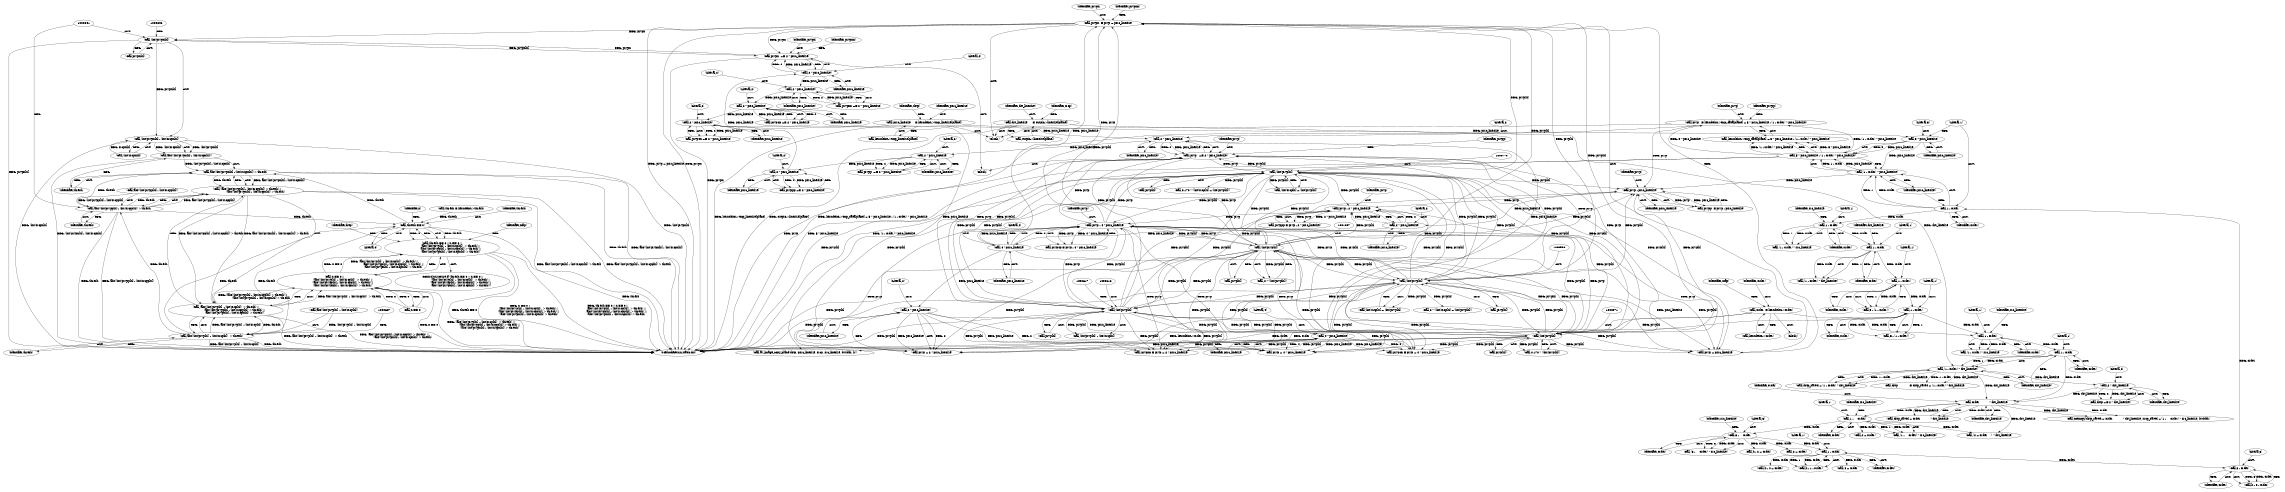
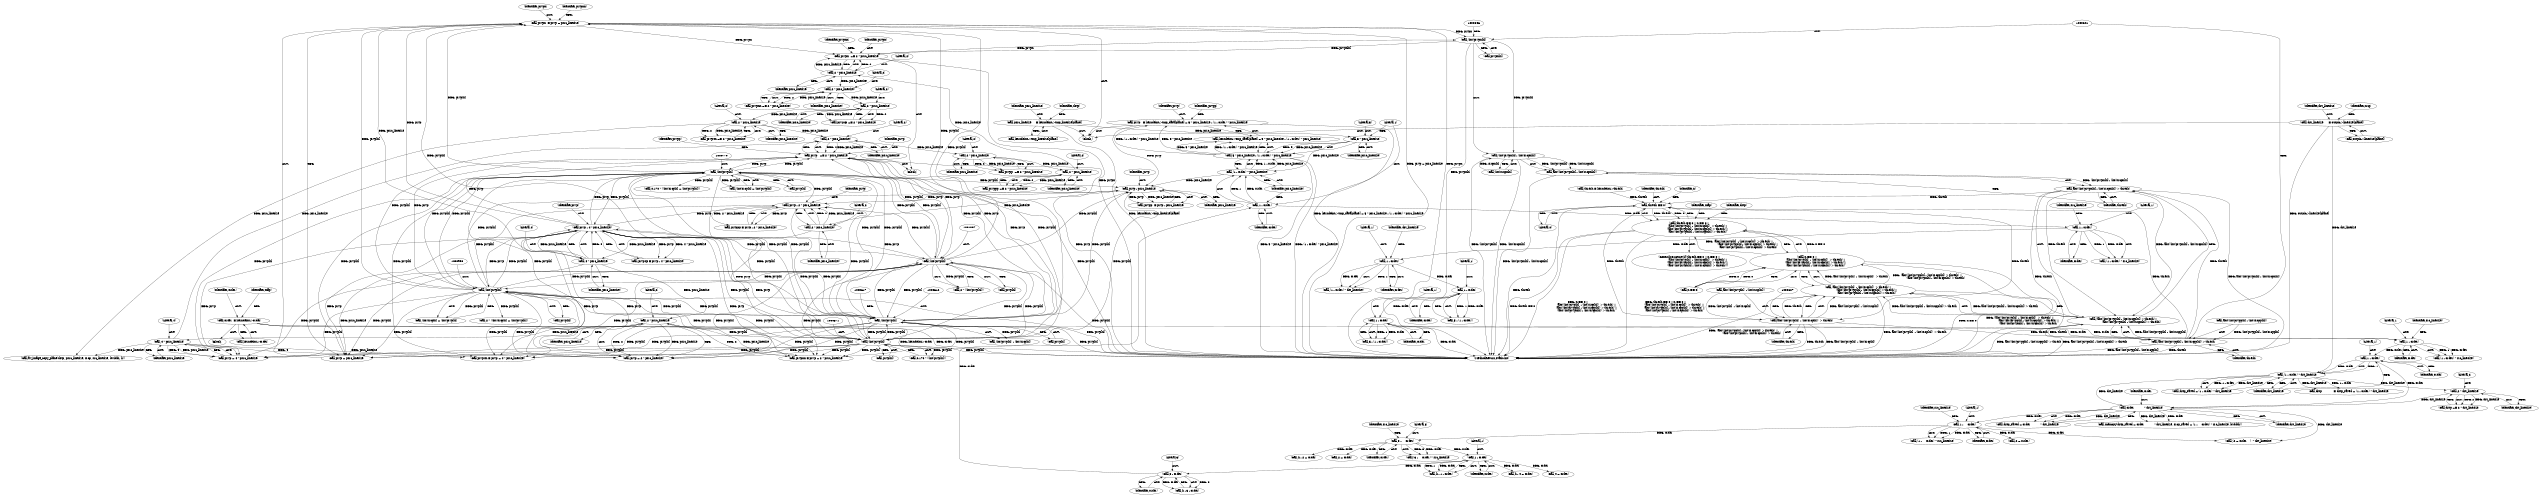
edge "(Call,thresh == 0)" -> "(Call,abs((int)prvpn[x] - (int)srcpn[x]) > thresh)": reversed
edge "(Call,dstp += 2 * dst_linesize)" -> "(Call,2 * dst_linesize)": added, label "CFG:"
